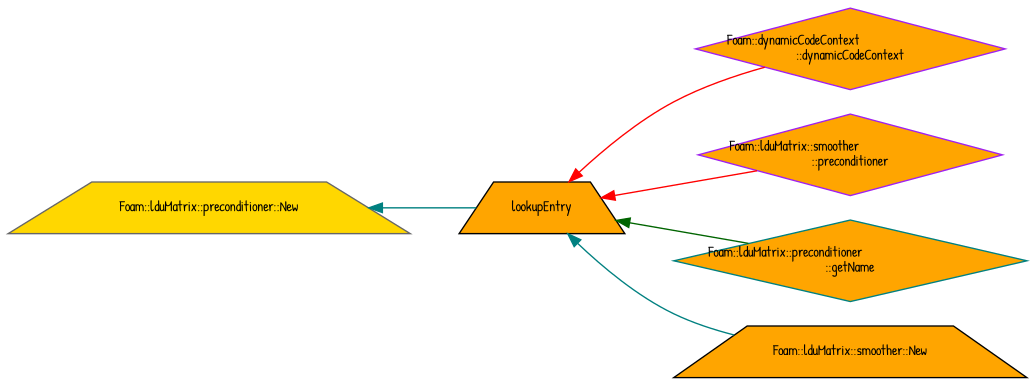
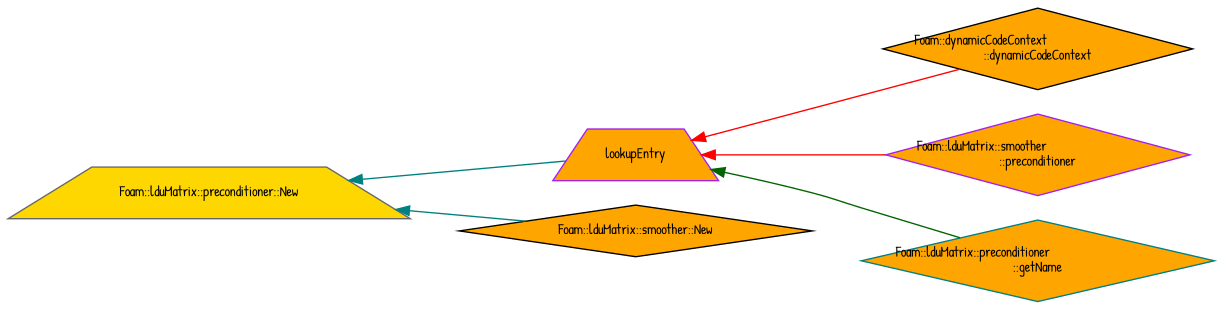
node "Foam::dynamicCodeContext ::dynamicCodeContext": color purple -> black
node "lookupEntry": color black -> purple
edge "Foam::lduMatrix::smoother::New" -> "lookupEntry": now "Foam::lduMatrix::smoother::New" -> "Foam::lduMatrix::preconditioner::New"
node "Foam::lduMatrix::smoother::New": shape trapezium -> diamond
